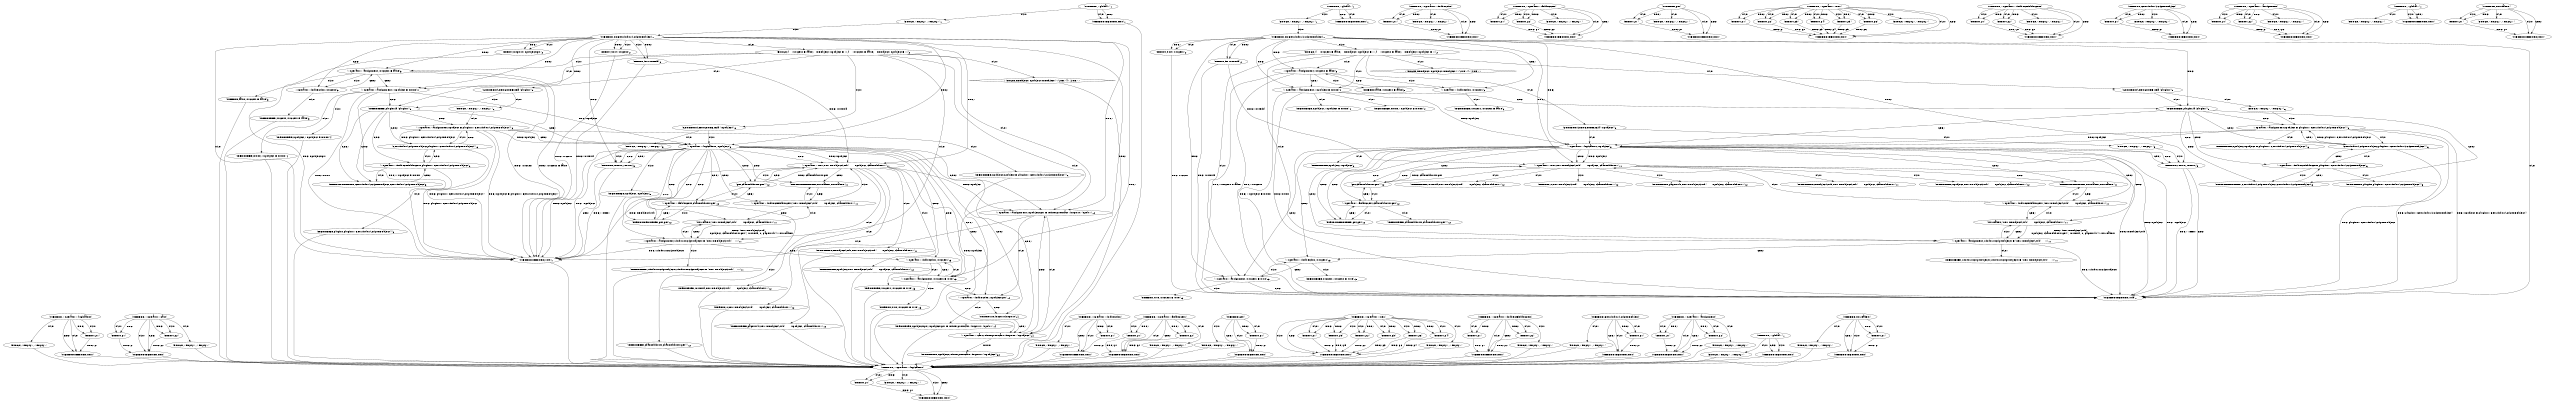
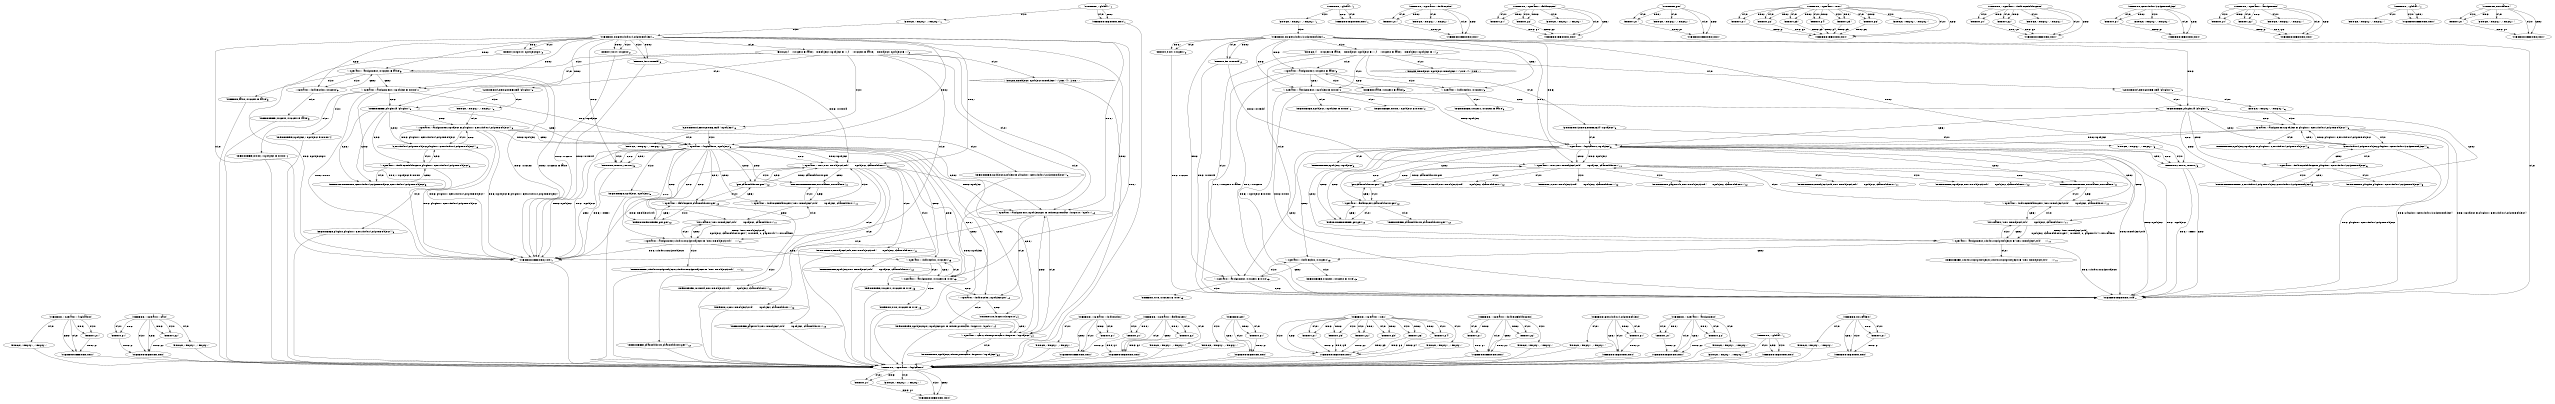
edge "(<operator>.cast,reinterpret_cast<intptr_t>(npobject))" -> "(IDENTIFIER,npobject,reinterpret_cast<intptr_t>(npobject))": label "NULL: " -> "AST: "
